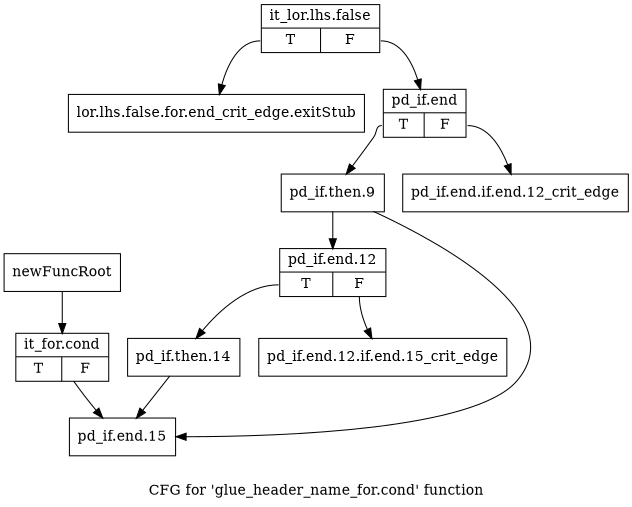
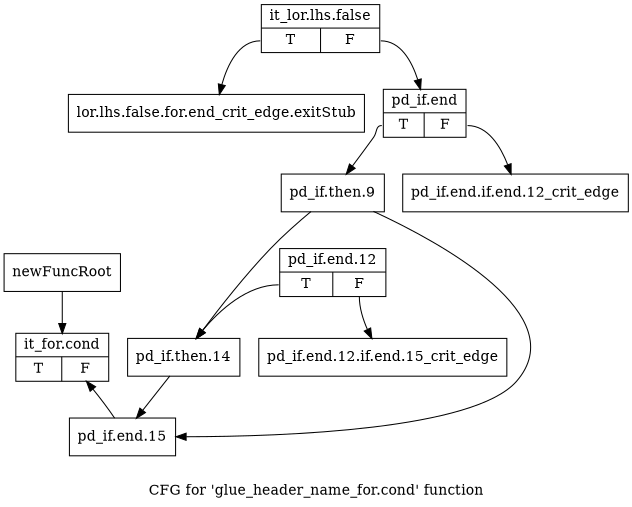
edge "pd_if.then.9" -> "pd_if.end.12": now "pd_if.then.9" -> "pd_if.then.14"
edge "it_for.cond" -> "pd_if.end.15": reversed
